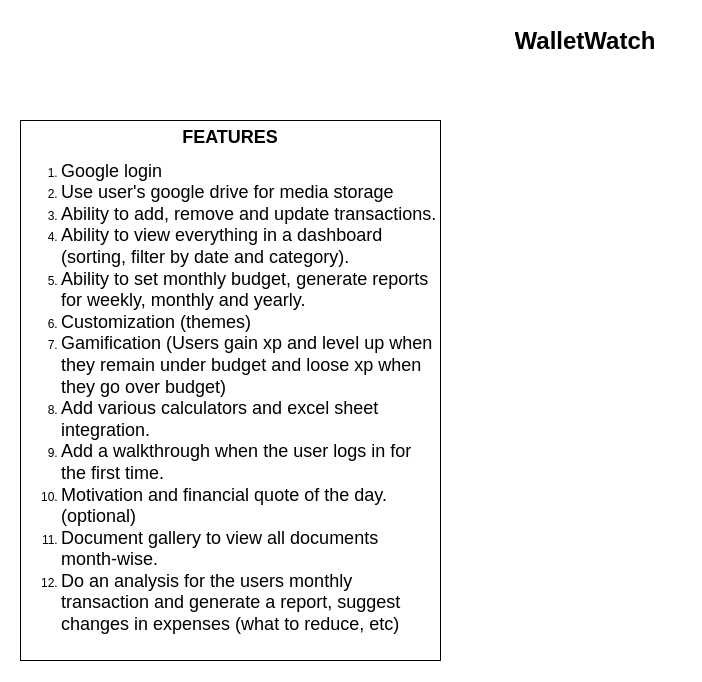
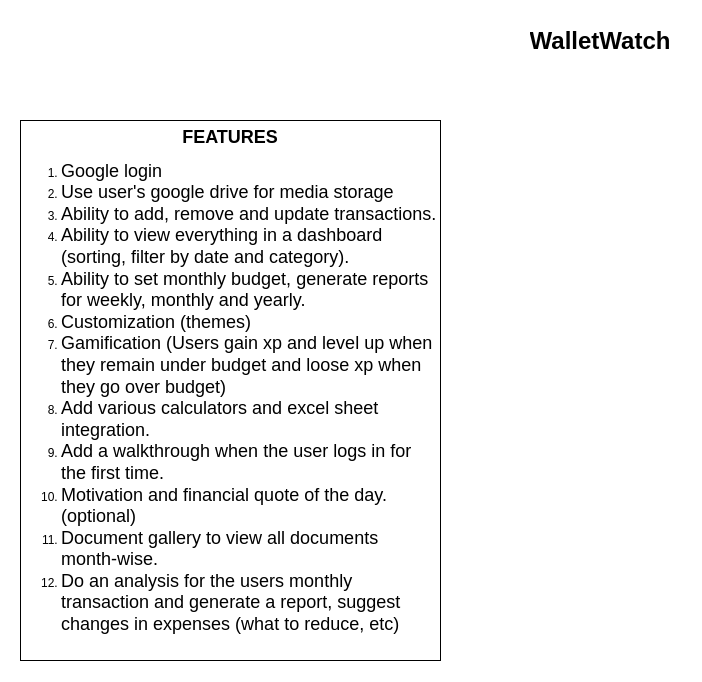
node "WalletWatch": moved (586, 41) -> (601, 41)
